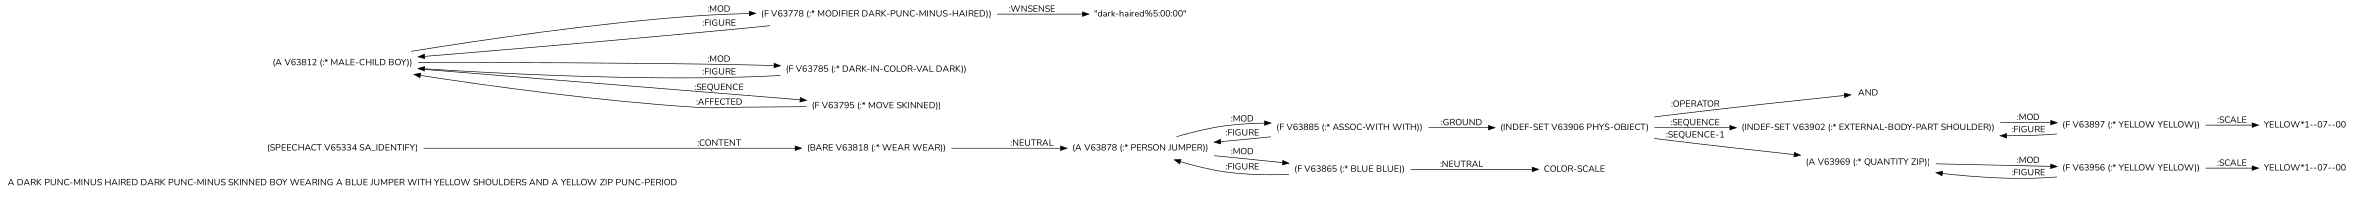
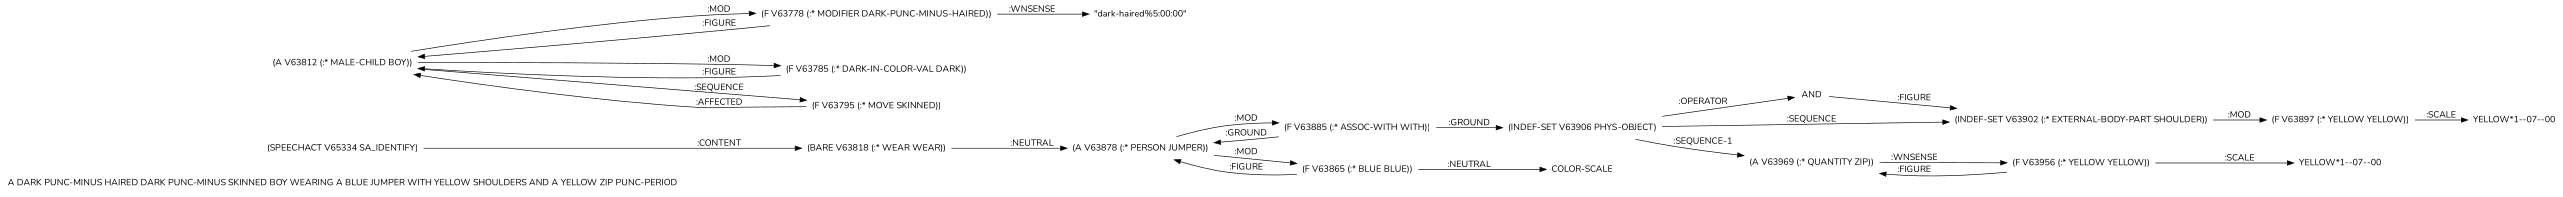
edge "(F V63885 (:* ASSOC-WITH WITH))" -> "(A V63878 (:* PERSON JUMPER))": label ":FIGURE" -> ":GROUND"
edge "(F V63897 (:* YELLOW YELLOW))" -> "(INDEF-SET V63902 (:* EXTERNAL-BODY-PART SHOULDER))": now "AND" -> "(INDEF-SET V63902 (:* EXTERNAL-BODY-PART SHOULDER))"
edge "(A V63969 (:* QUANTITY ZIP))" -> "(F V63956 (:* YELLOW YELLOW))": label ":MOD" -> ":WNSENSE"
